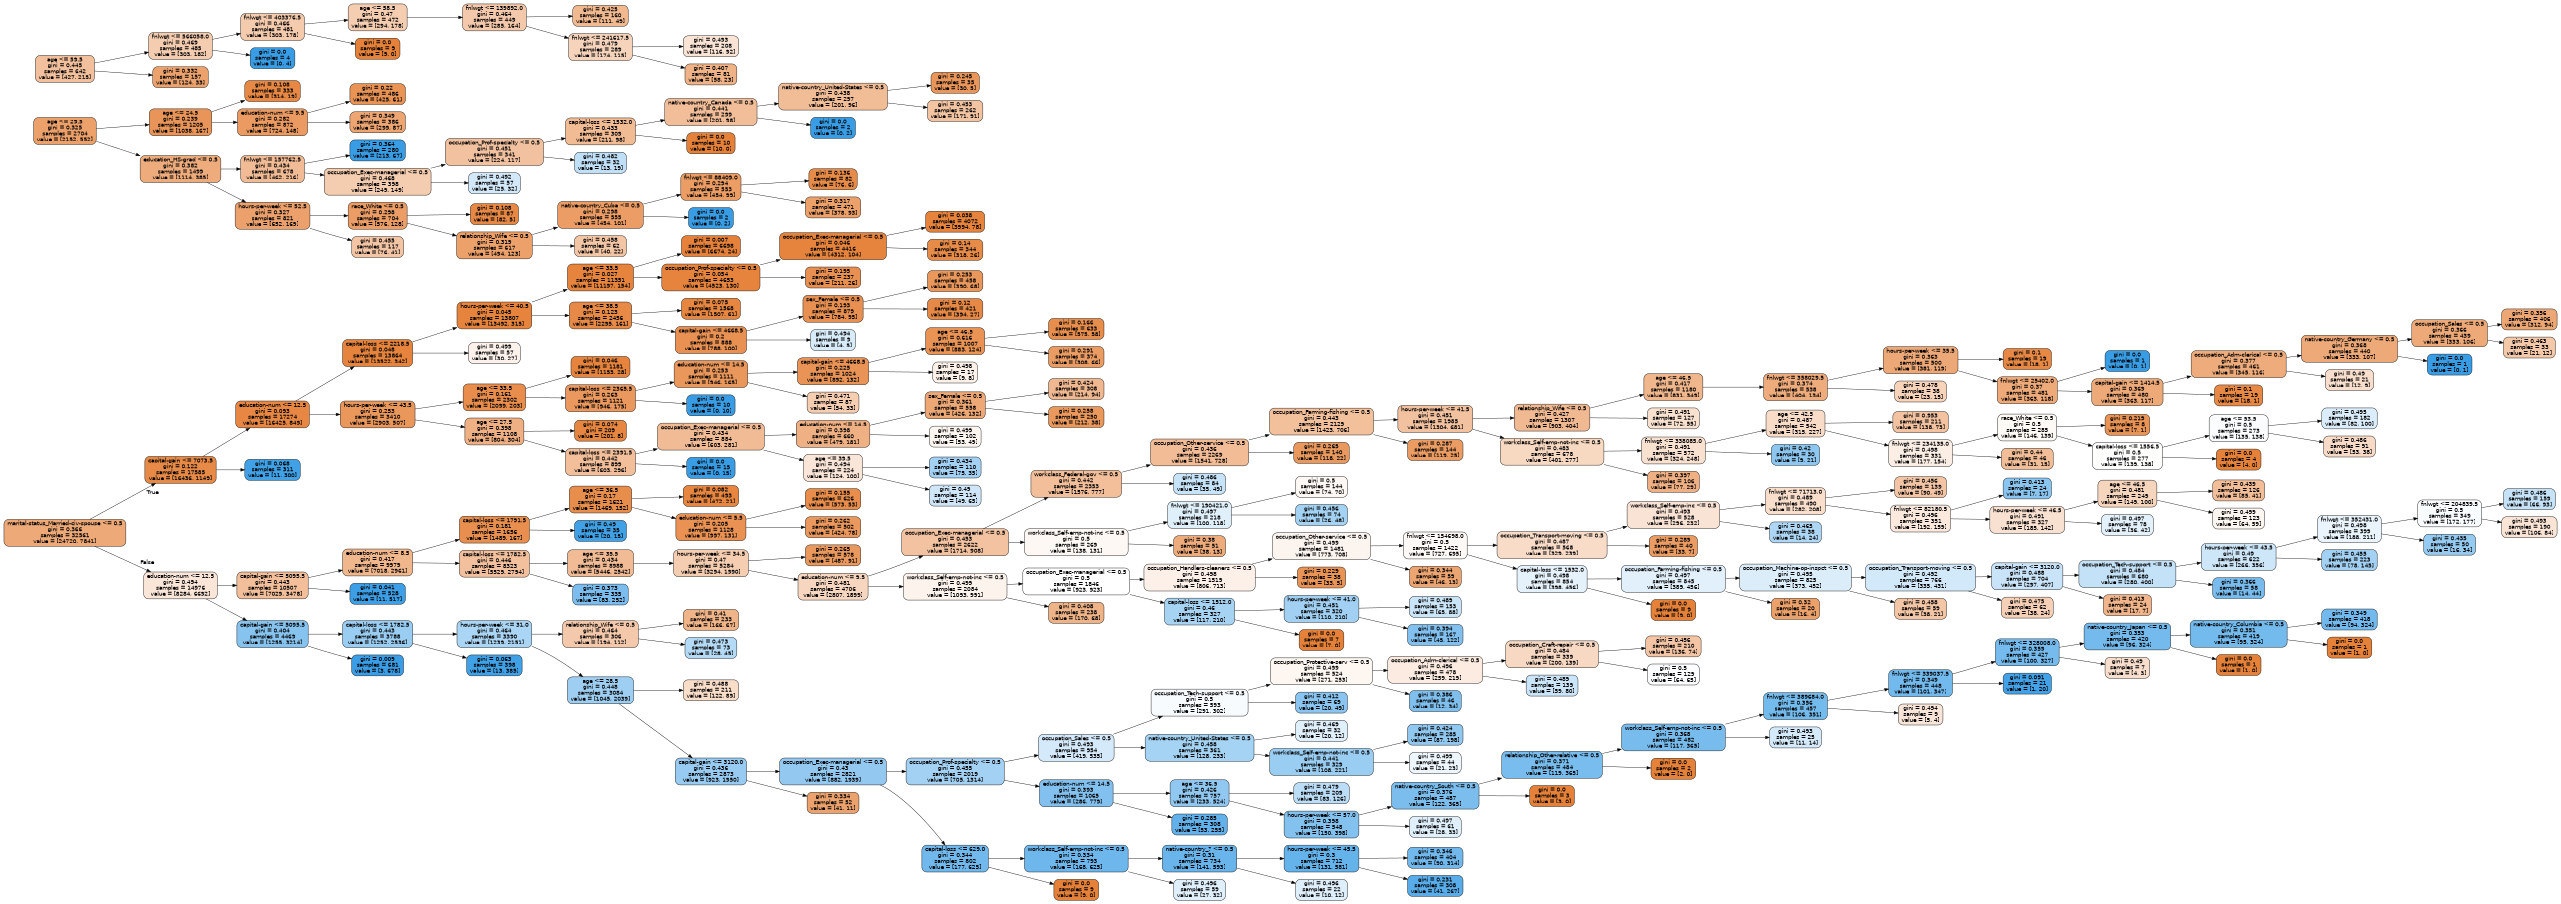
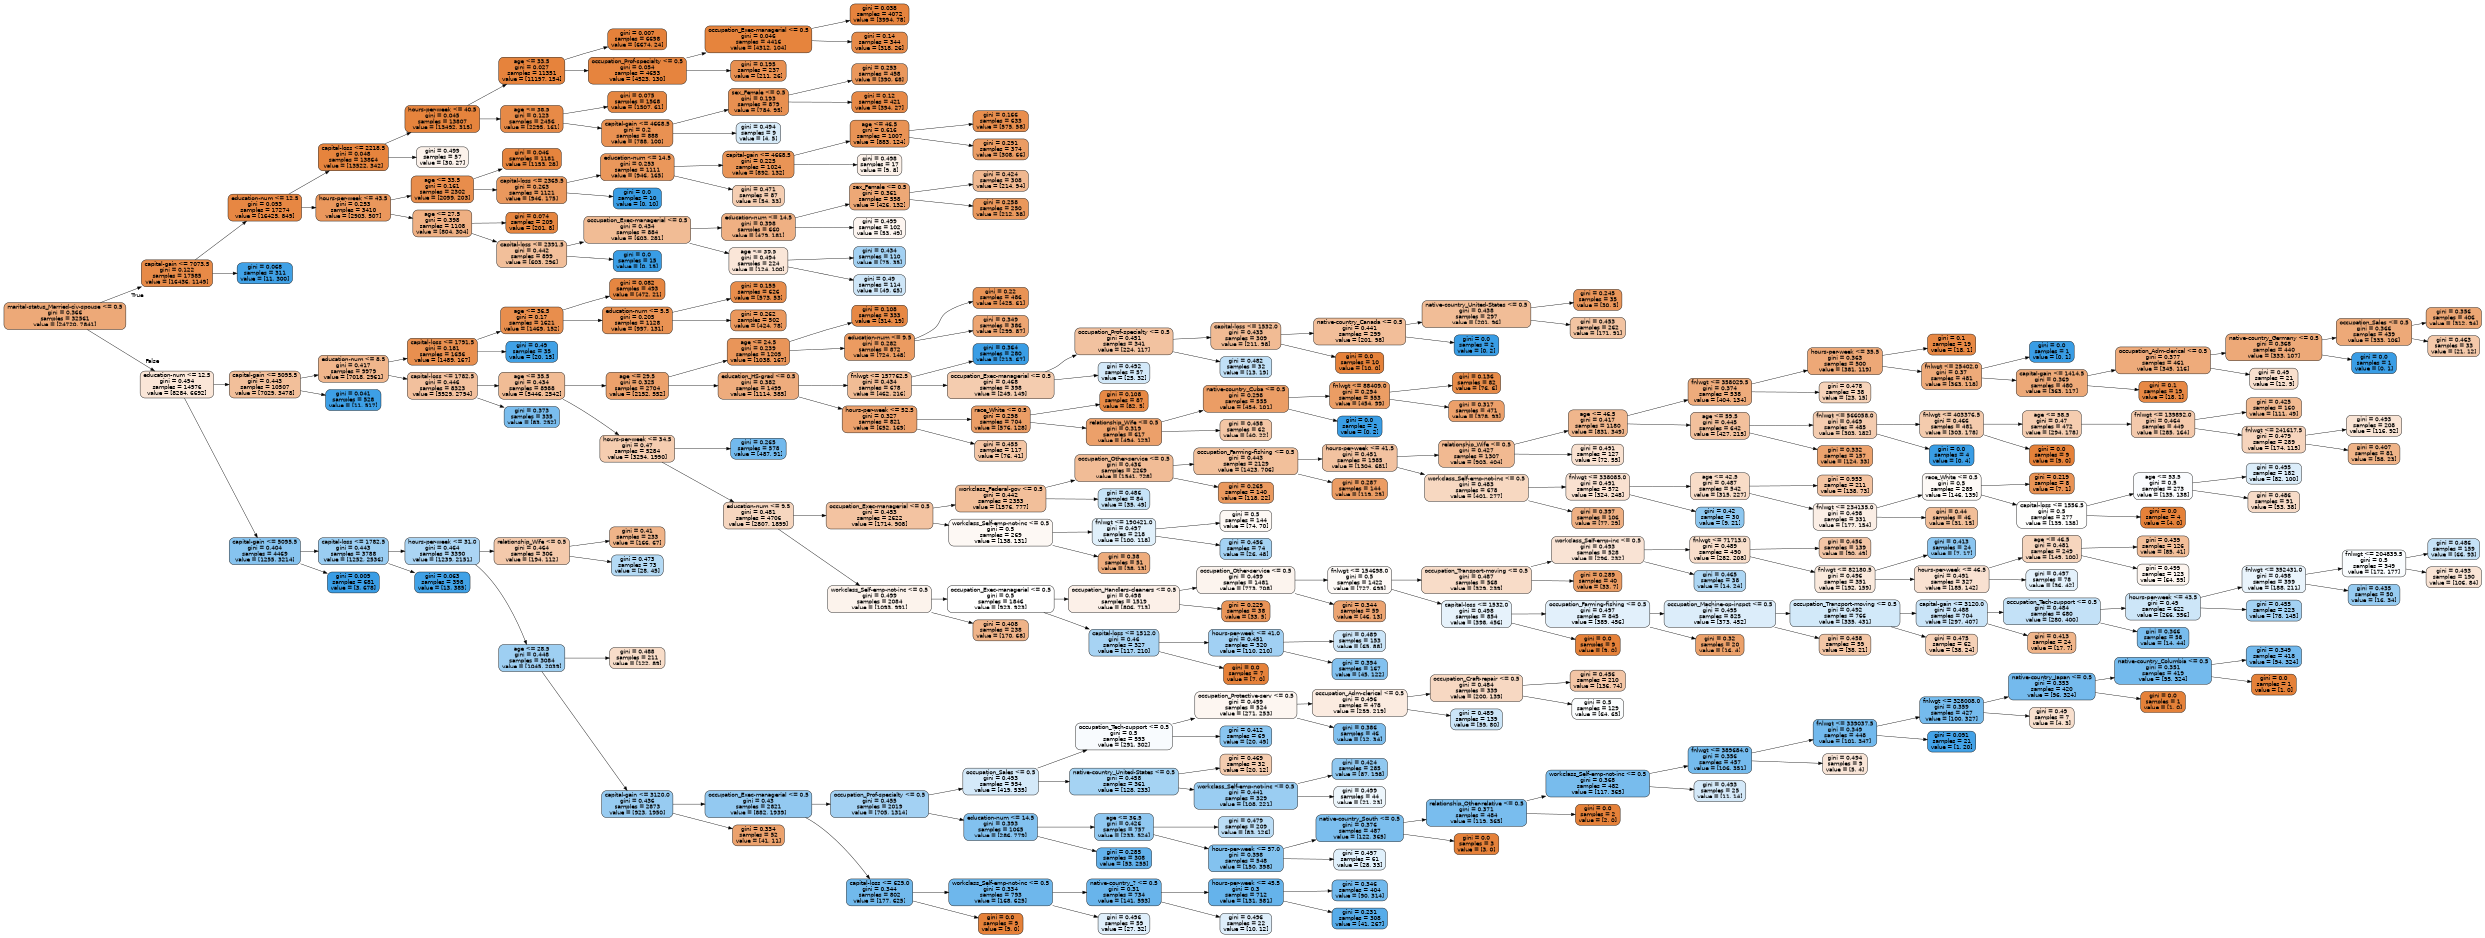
edge "age <= 35.5 gini = 0.434 samples = 8988 value = [5446, 2542]" -> "age <= 29.5 gini = 0.325 samples = 2704 value = [2152, 552]": added
edge "age <= 46.5 gini = 0.417 samples = 1180 value = [831, 349]" -> "age <= 59.5 gini = 0.445 samples = 642 value = [427, 215]": added
node "gini = 0.074 gini = 209 value = [201, 8]": label "gini = 0.074 gini = 209 value = [201, 8]" -> "gini = 0.074 samples = 209 value = [201, 8]"
node "gini = 0.265 samples = 578 value = [487, 91]": fillcolor #e58139cf -> #399de5b5
node "gini = 0.469 samples = 32 value = [20, 12]": fillcolor #399de527 -> #e5813966
